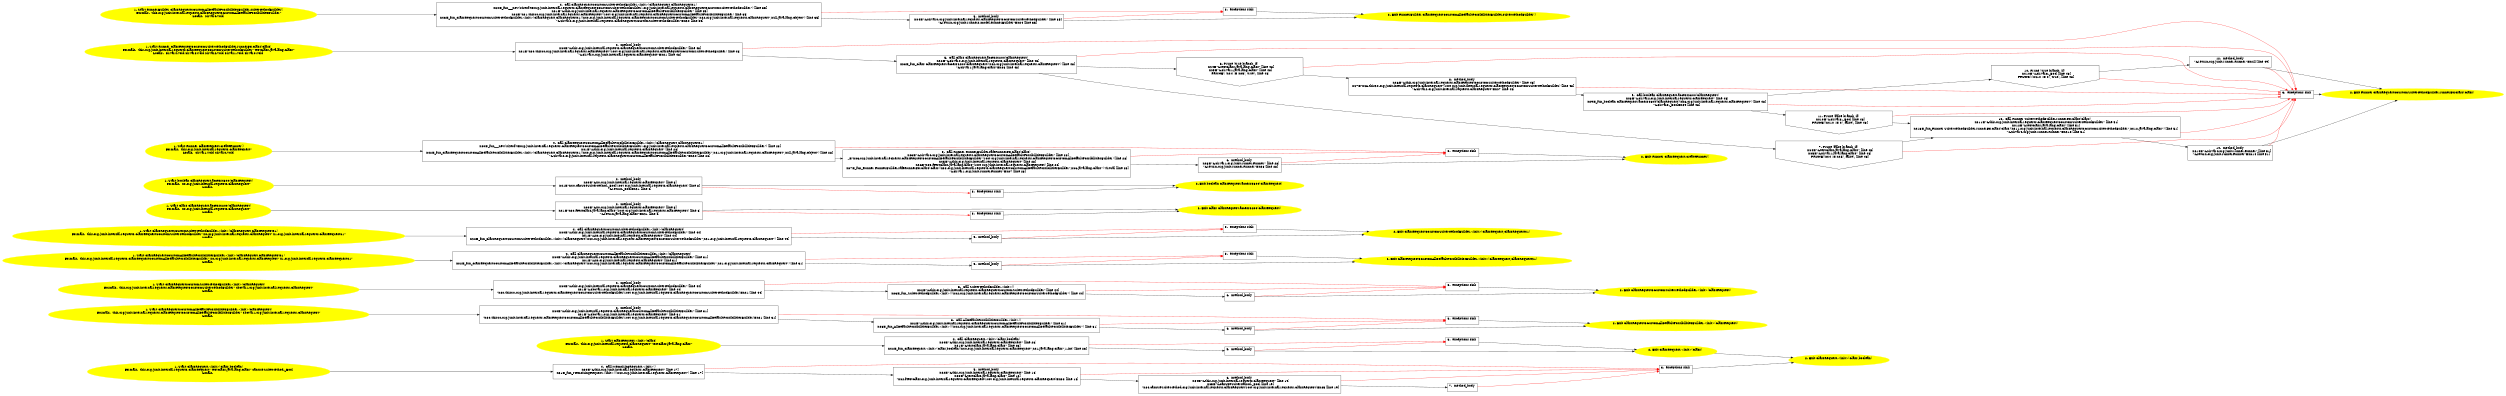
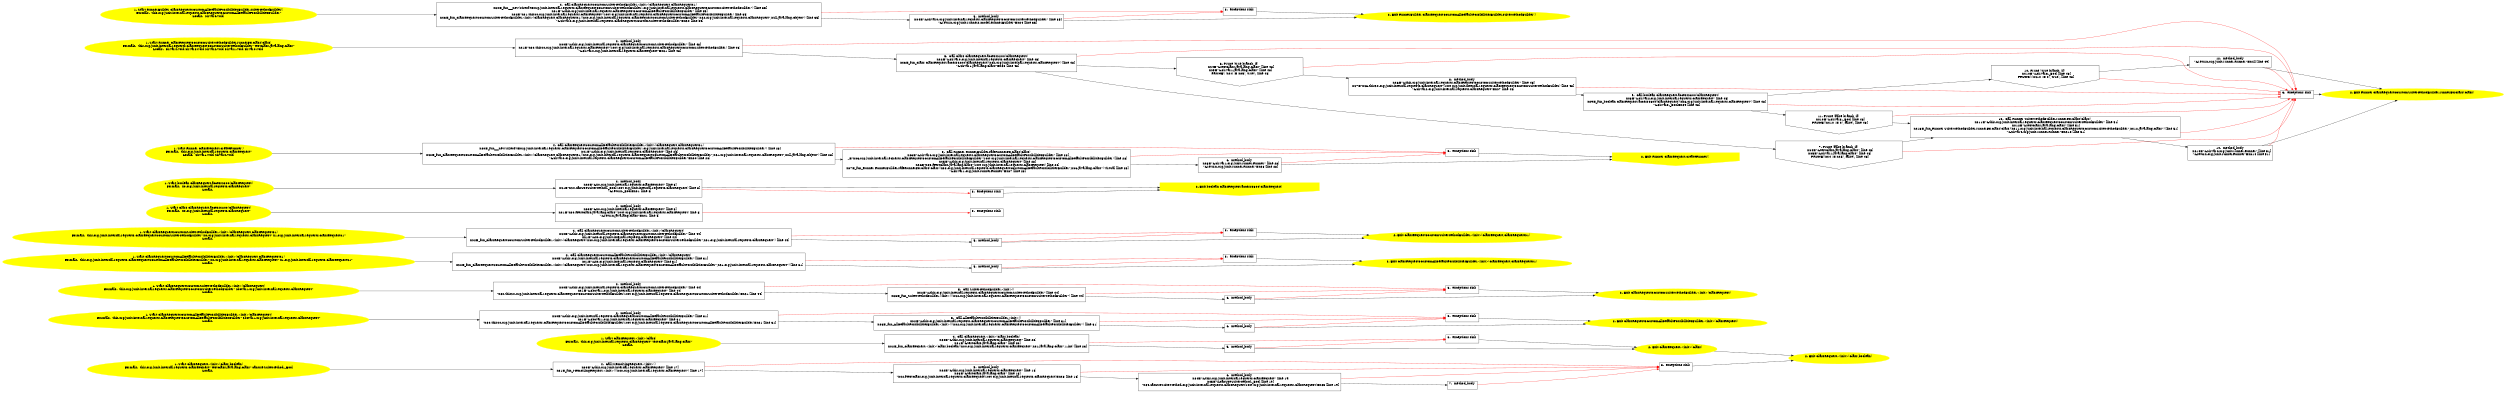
node "2: Exit Runner ClassRequest.createRunner()": shape ellipse -> invhouse
node "2: Exit boolean ClassRequest.access$300(ClassRequest)": shape ellipse -> invhouse
node "2: Exit Class ClassRequest.access$200(ClassRequest)": removed
